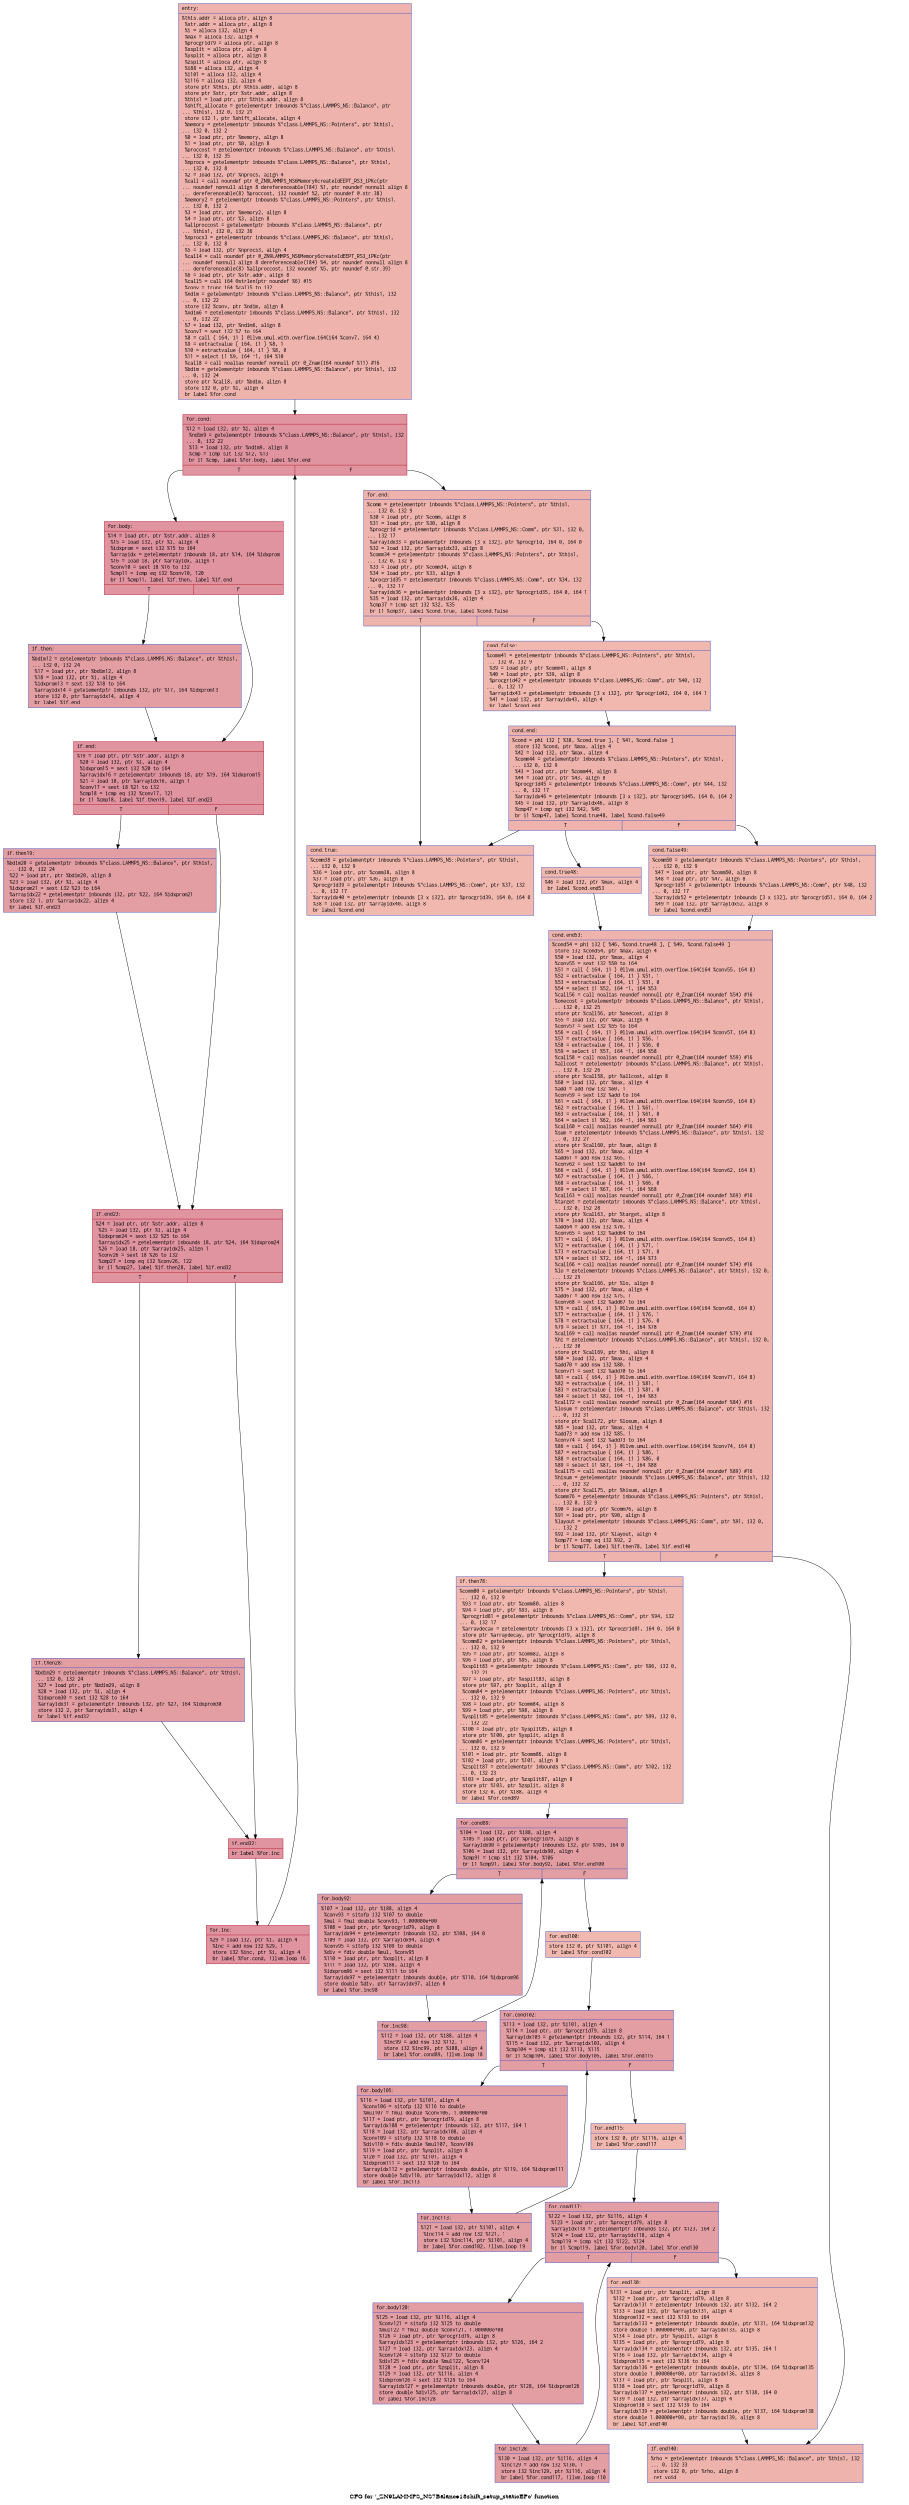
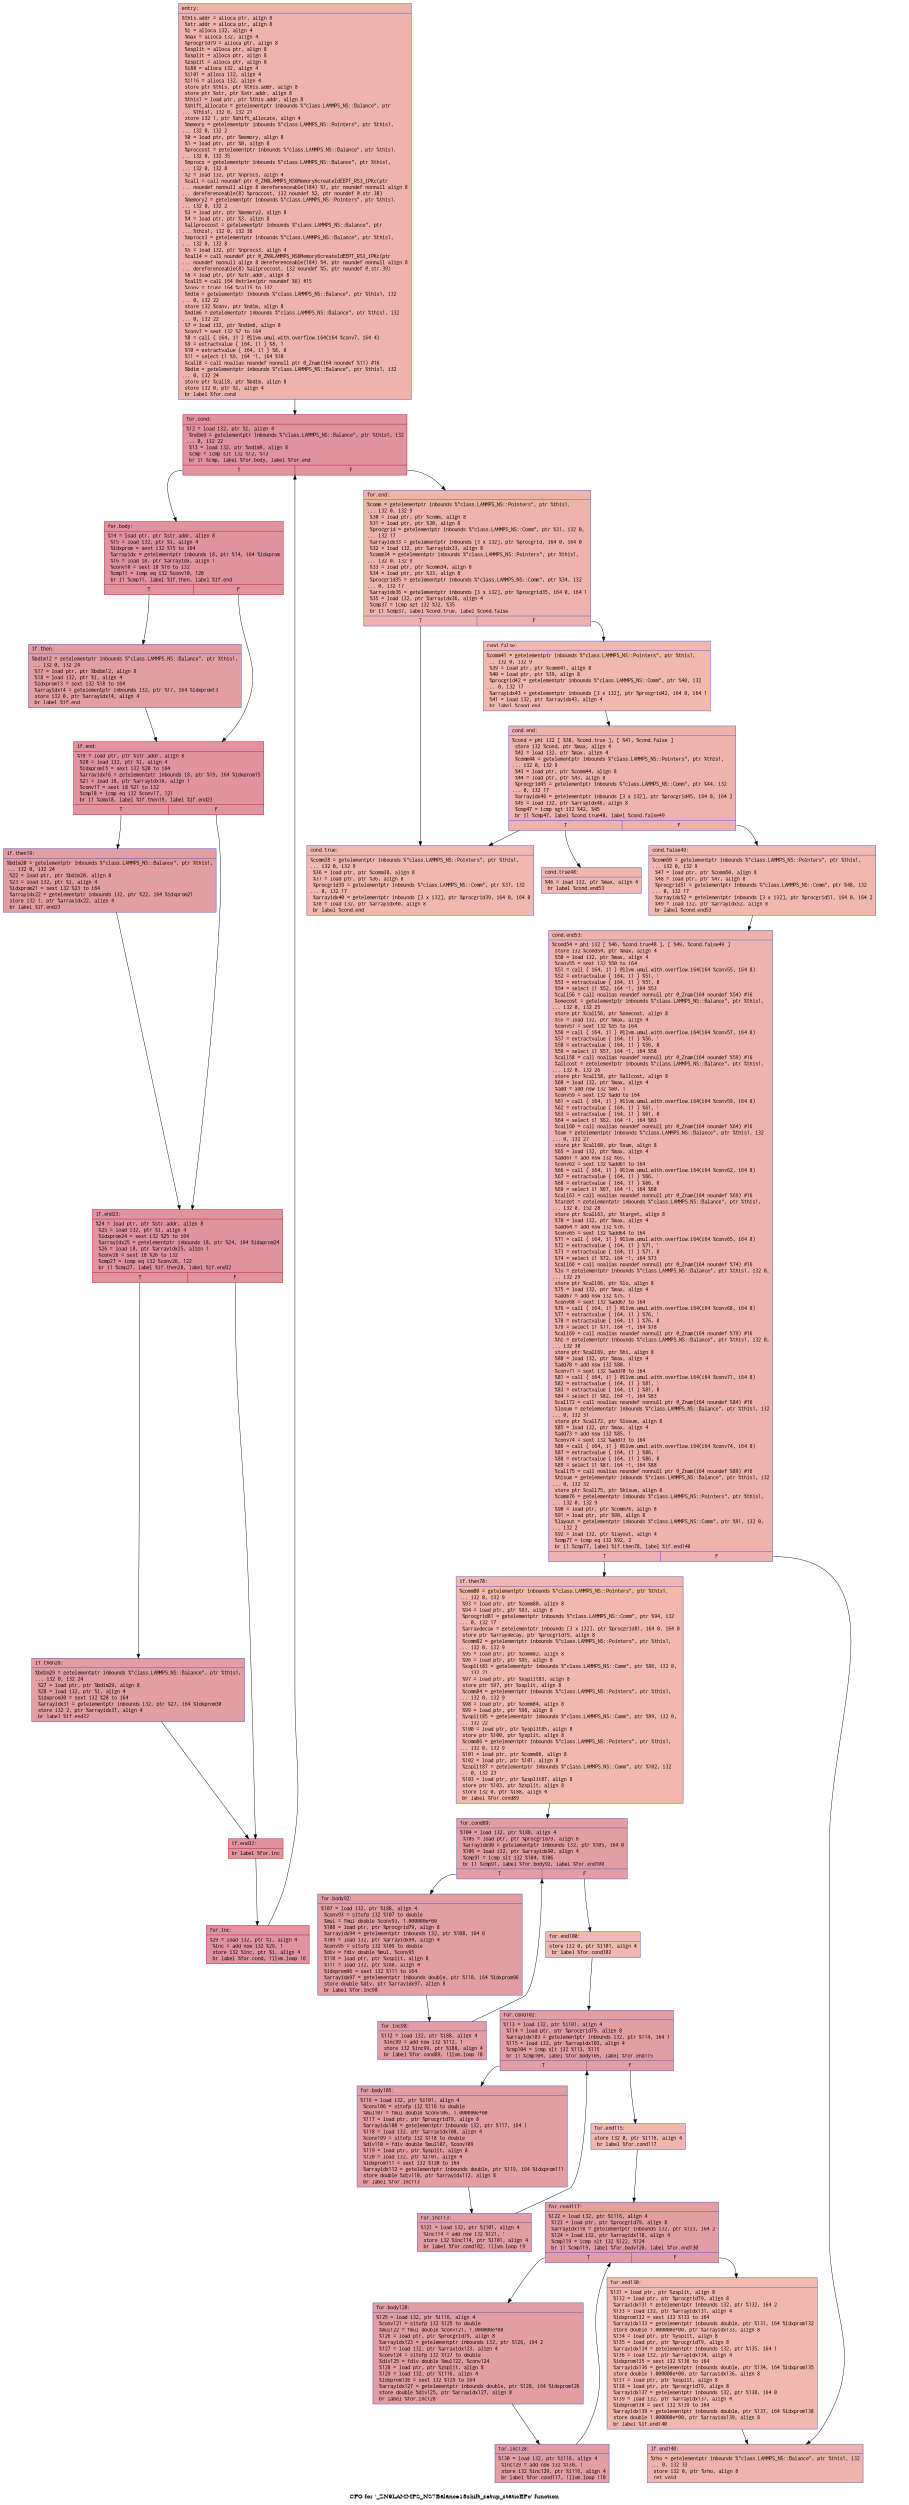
edge "cond.true48:" -> "cond.end53:": removed
